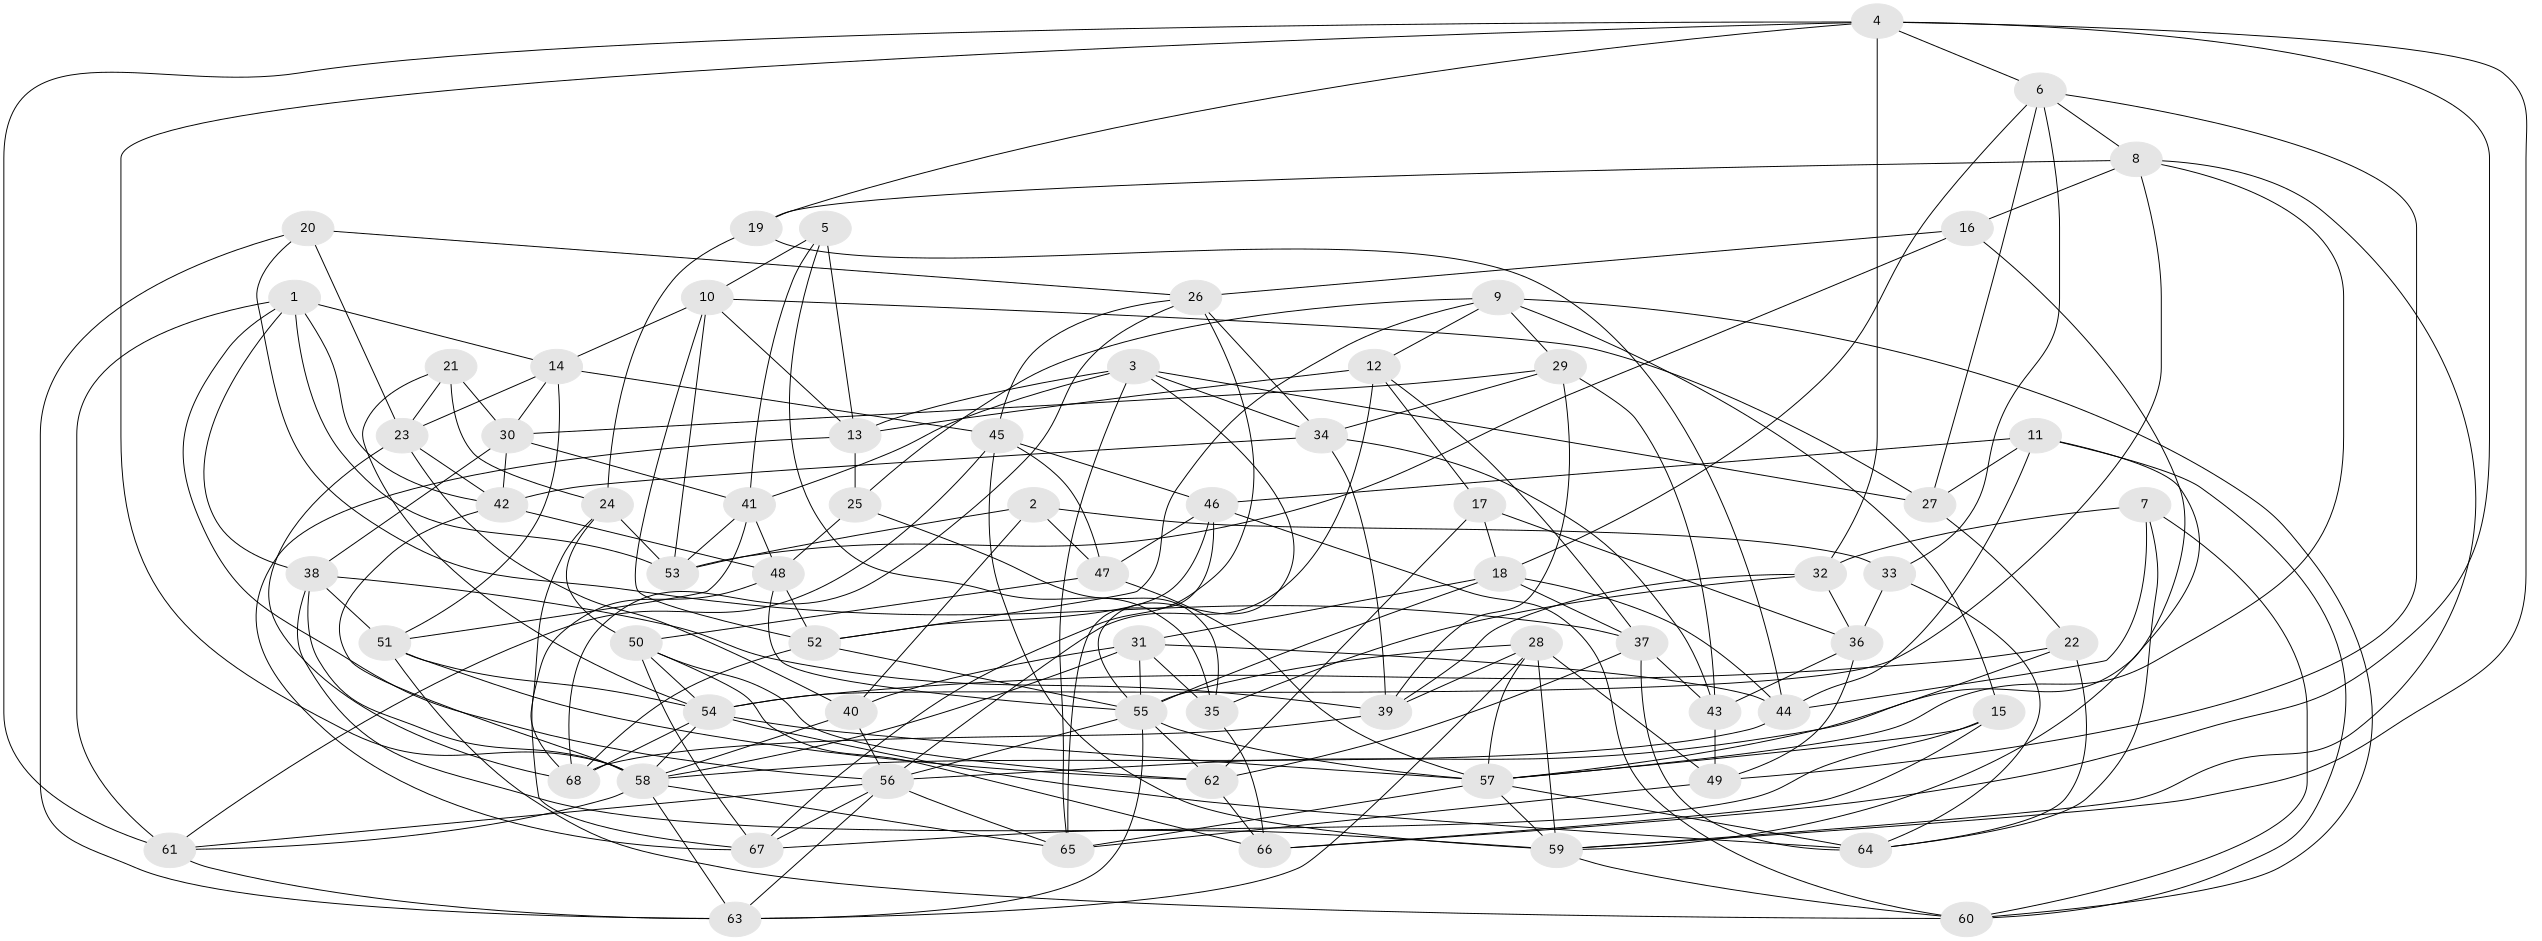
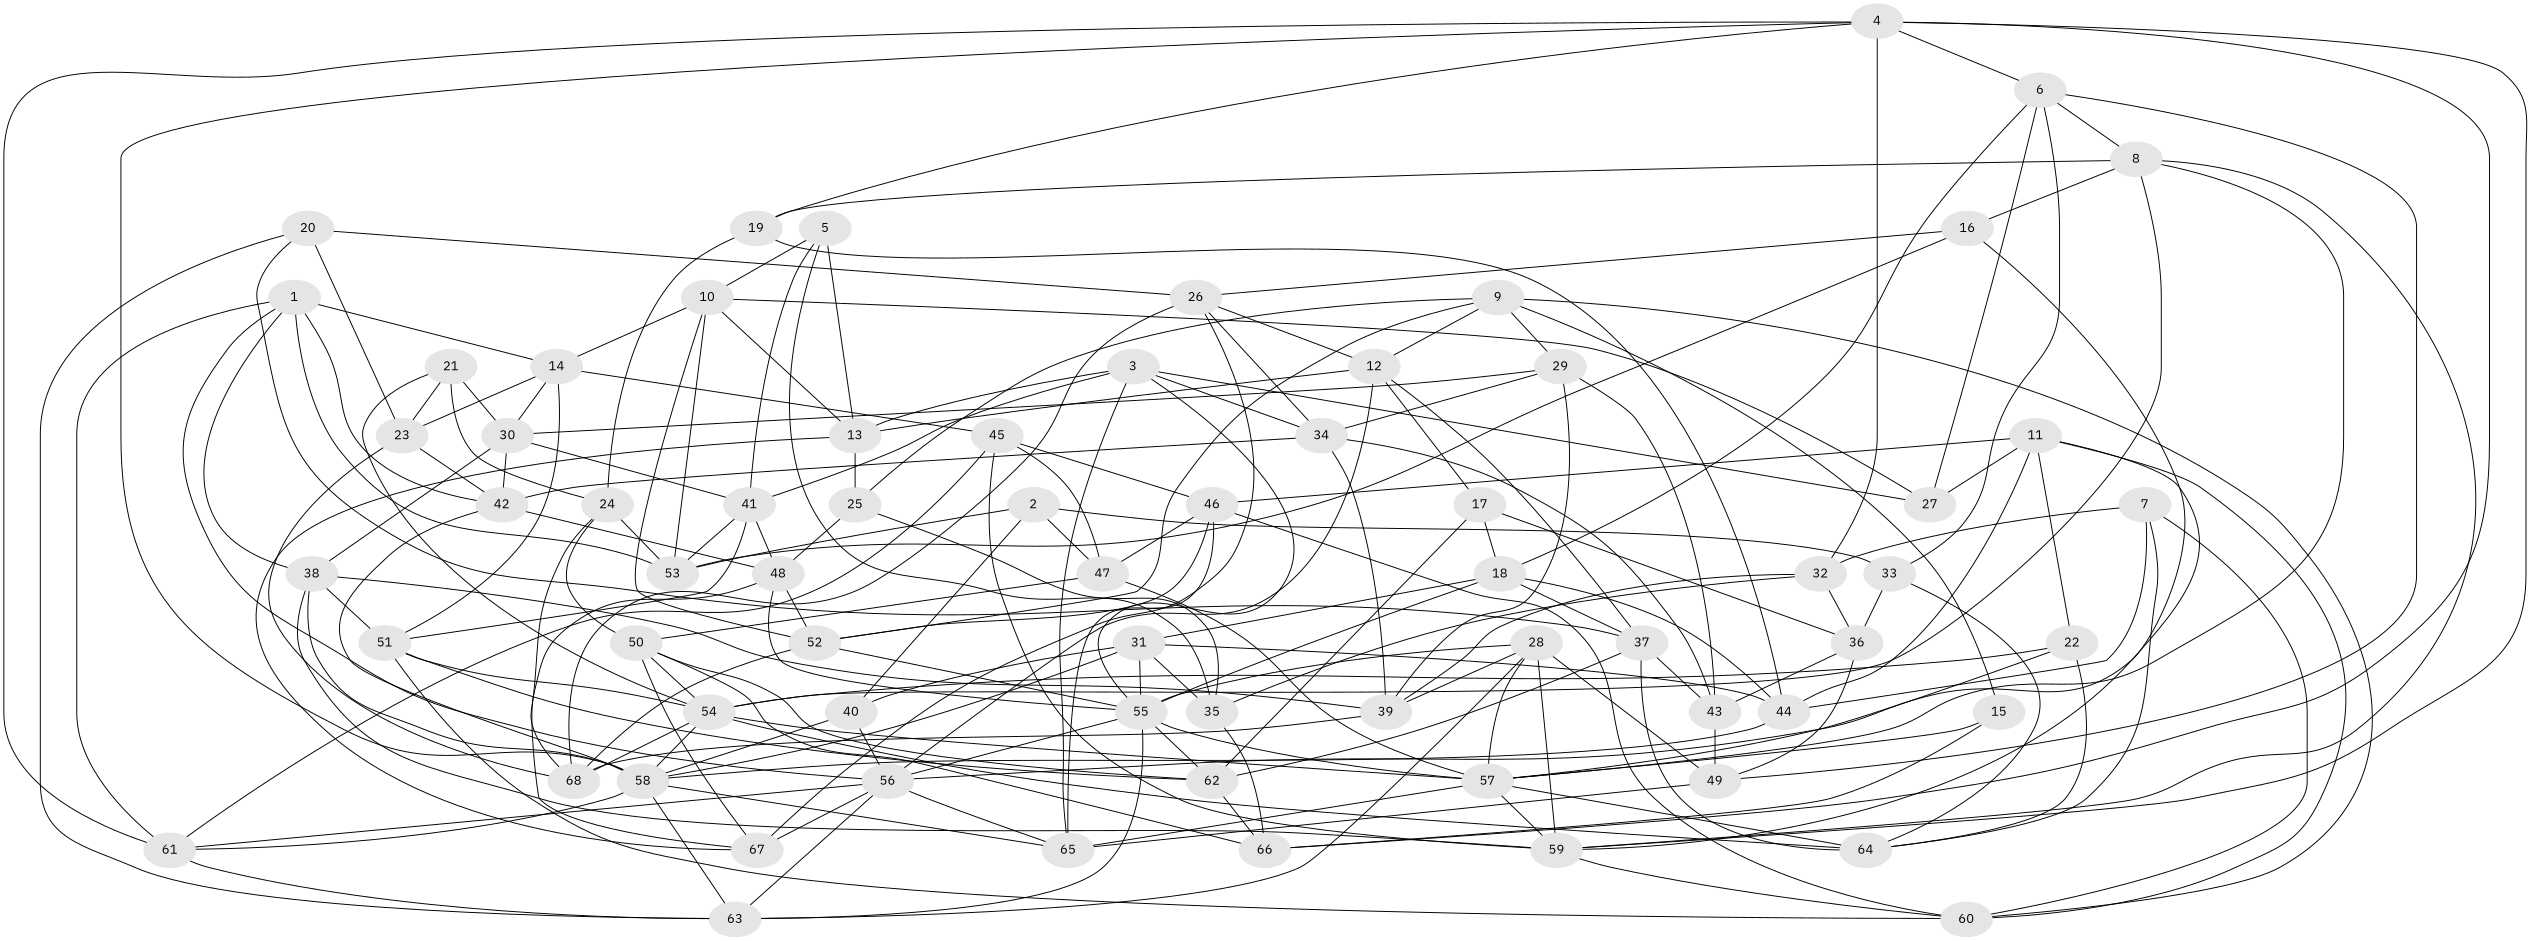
edge "26" -- "45": now "26" -- "12"
edge "27" -- "22": now "11" -- "22"
edge "23" -- "40": removed
edge "15" -- "67": removed
